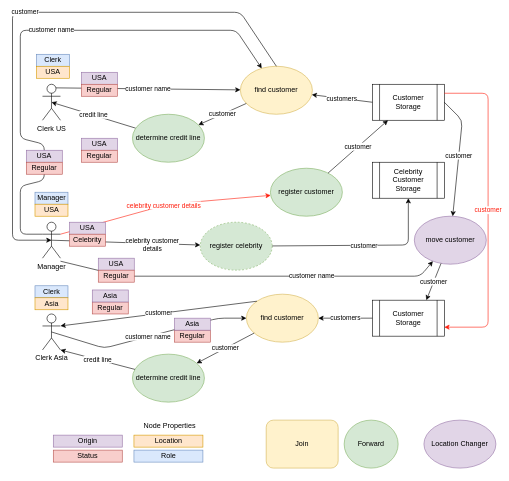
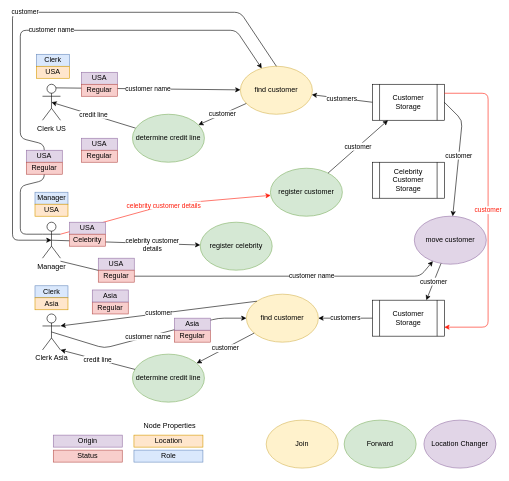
node "register celebrity": style dashed -> solid
edge "register celebrity" -> "Celebrity Customer Storage": removed, label "customer"
node "Join": shape rounded rectangle -> ellipse
node "Forward": size 54x48 -> 72x48
